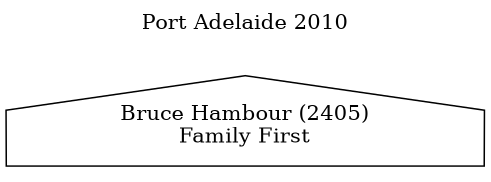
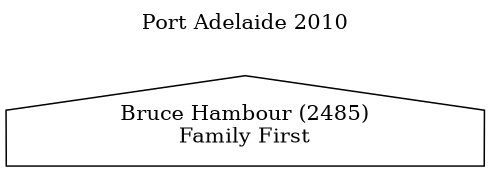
node "Bruce Hambour (2405) Family First": label "Bruce Hambour (2405) Family First" -> "Bruce Hambour (2485) Family First"
